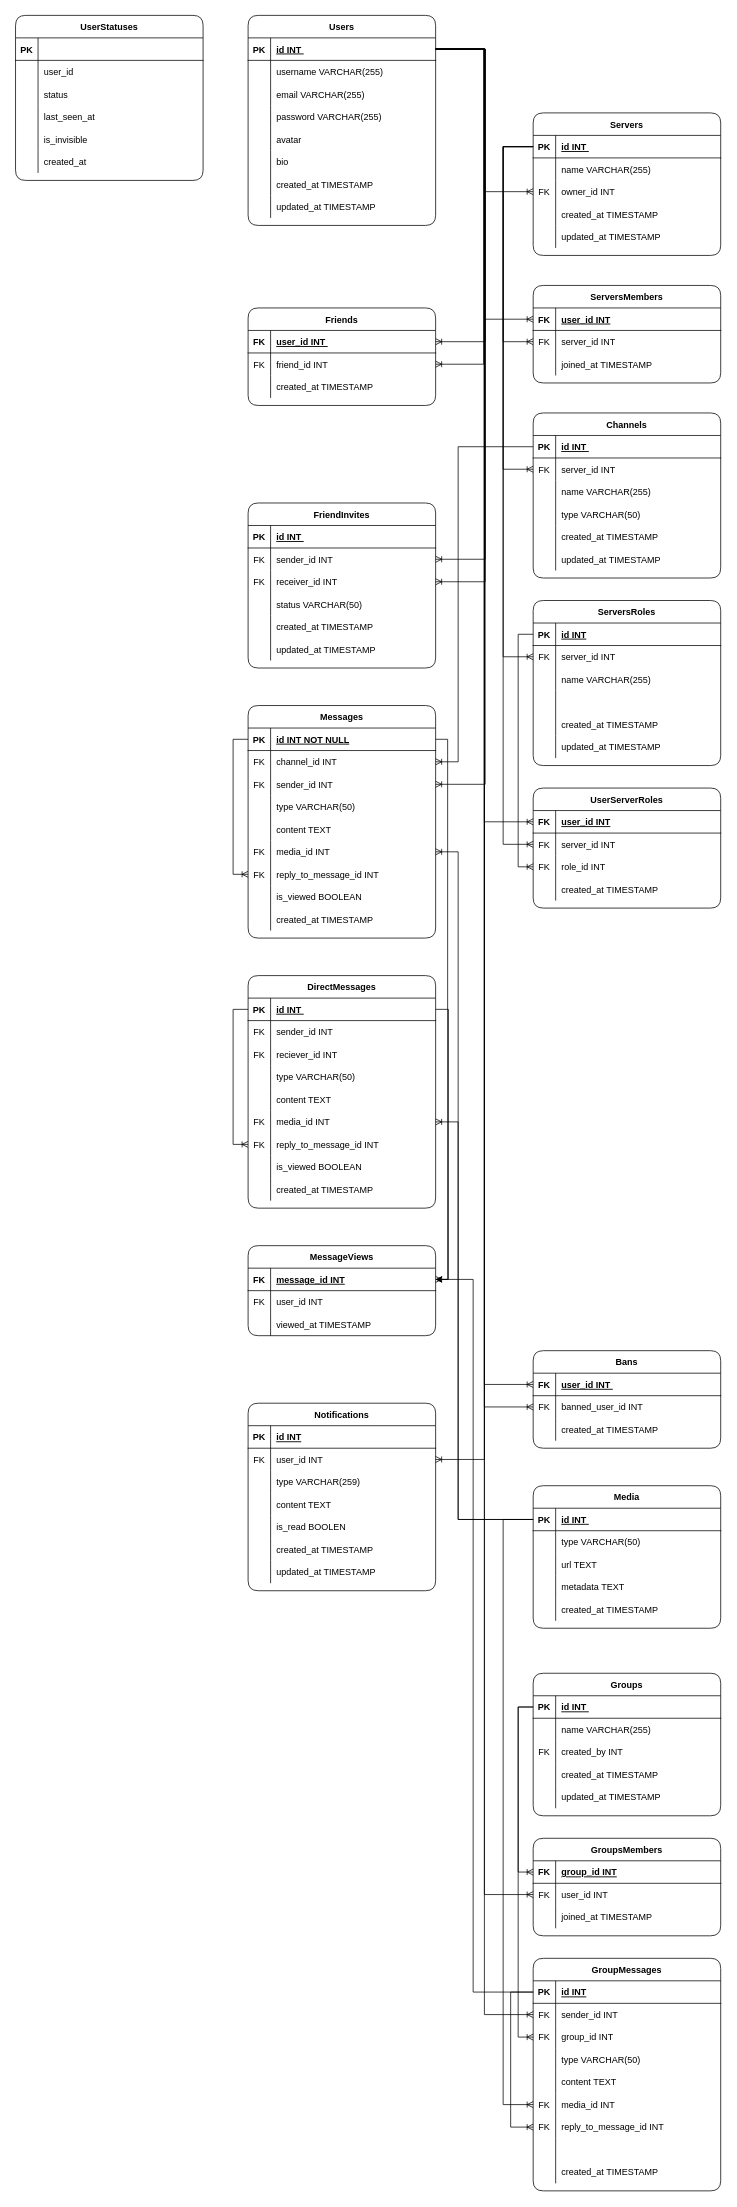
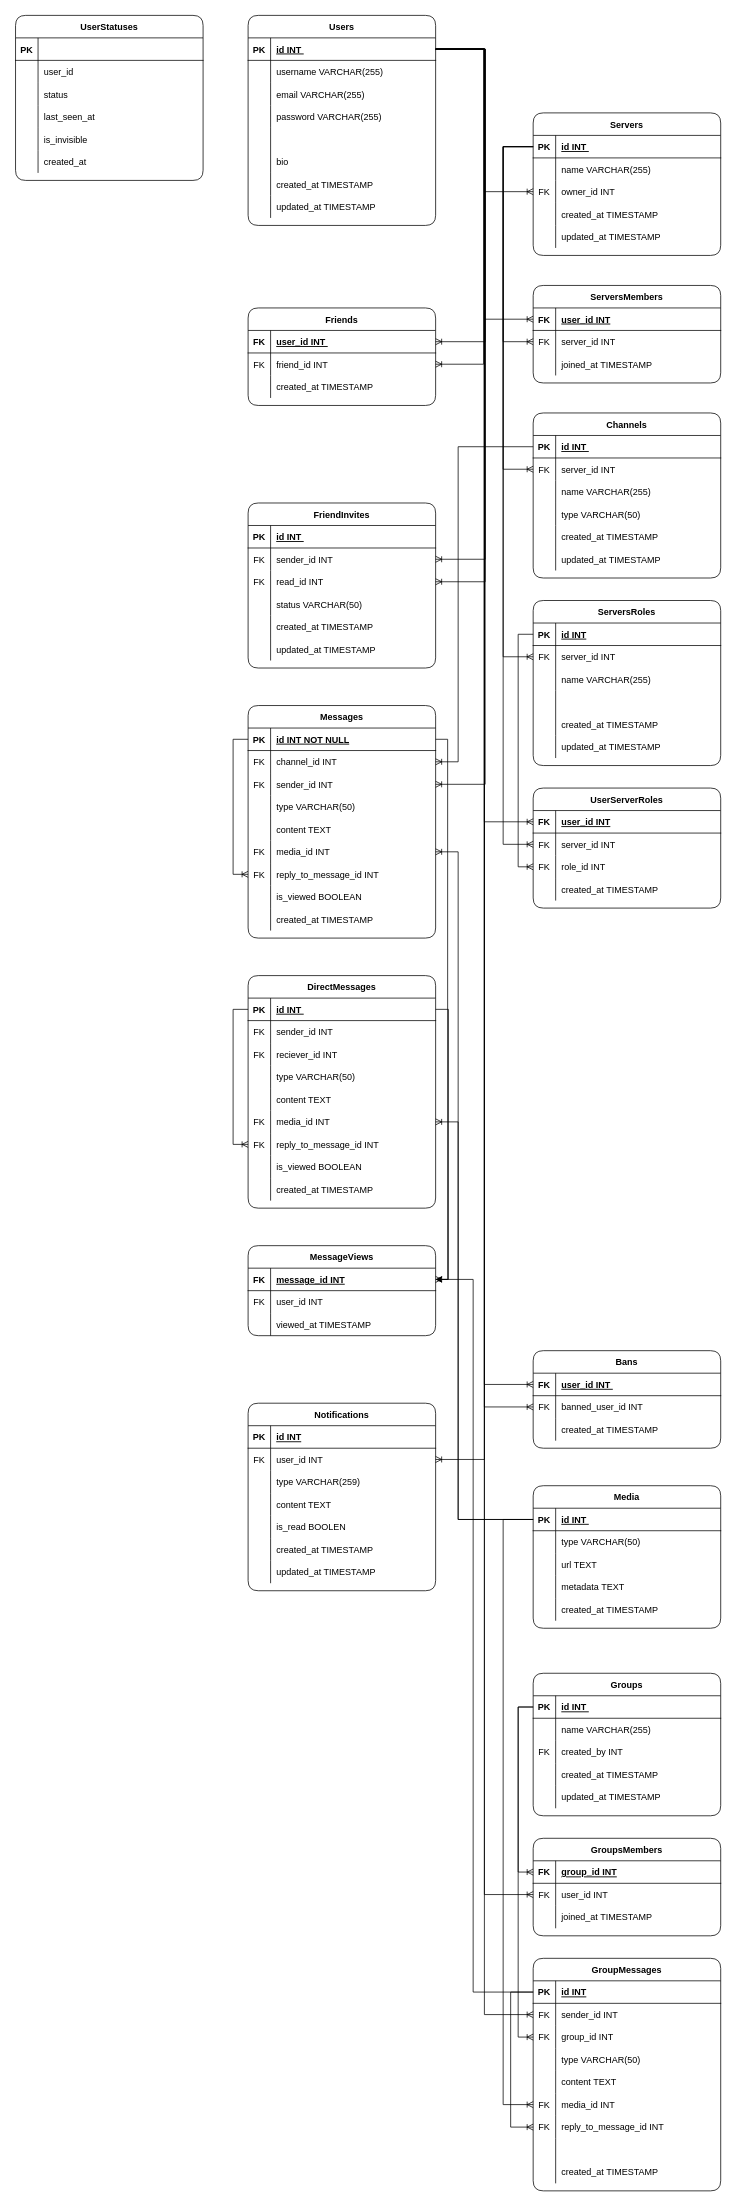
node "avatar": removed
node "receiver_id INT": label "receiver_id INT" -> "read_id INT"
